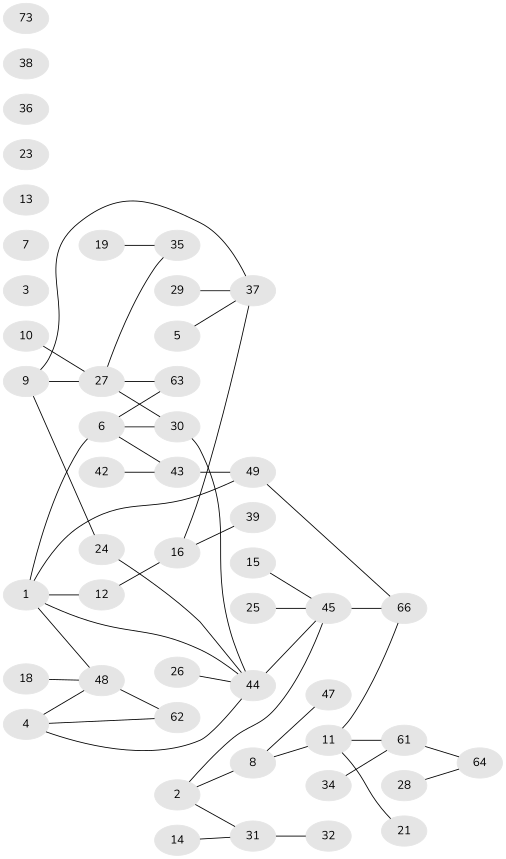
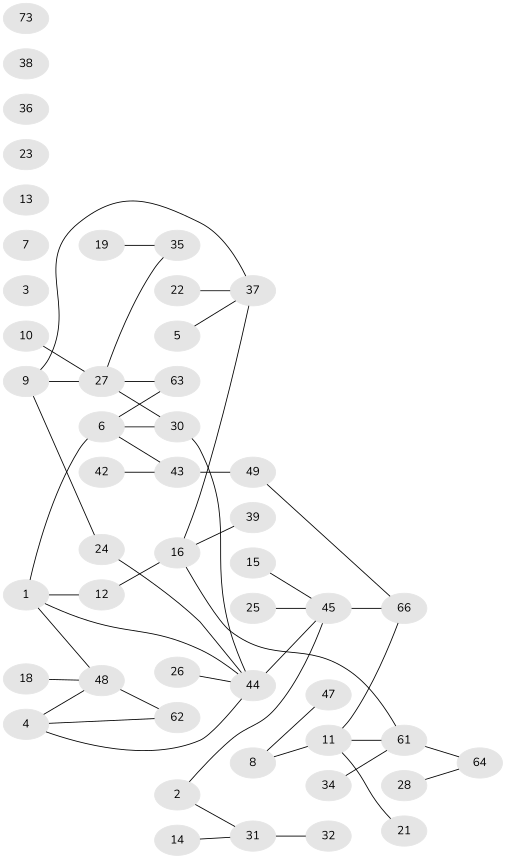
node "29": label "29" -> "22"
edge "49" -- "1": removed
edge "16" -- "61": added
edge "8" -- "2": removed
